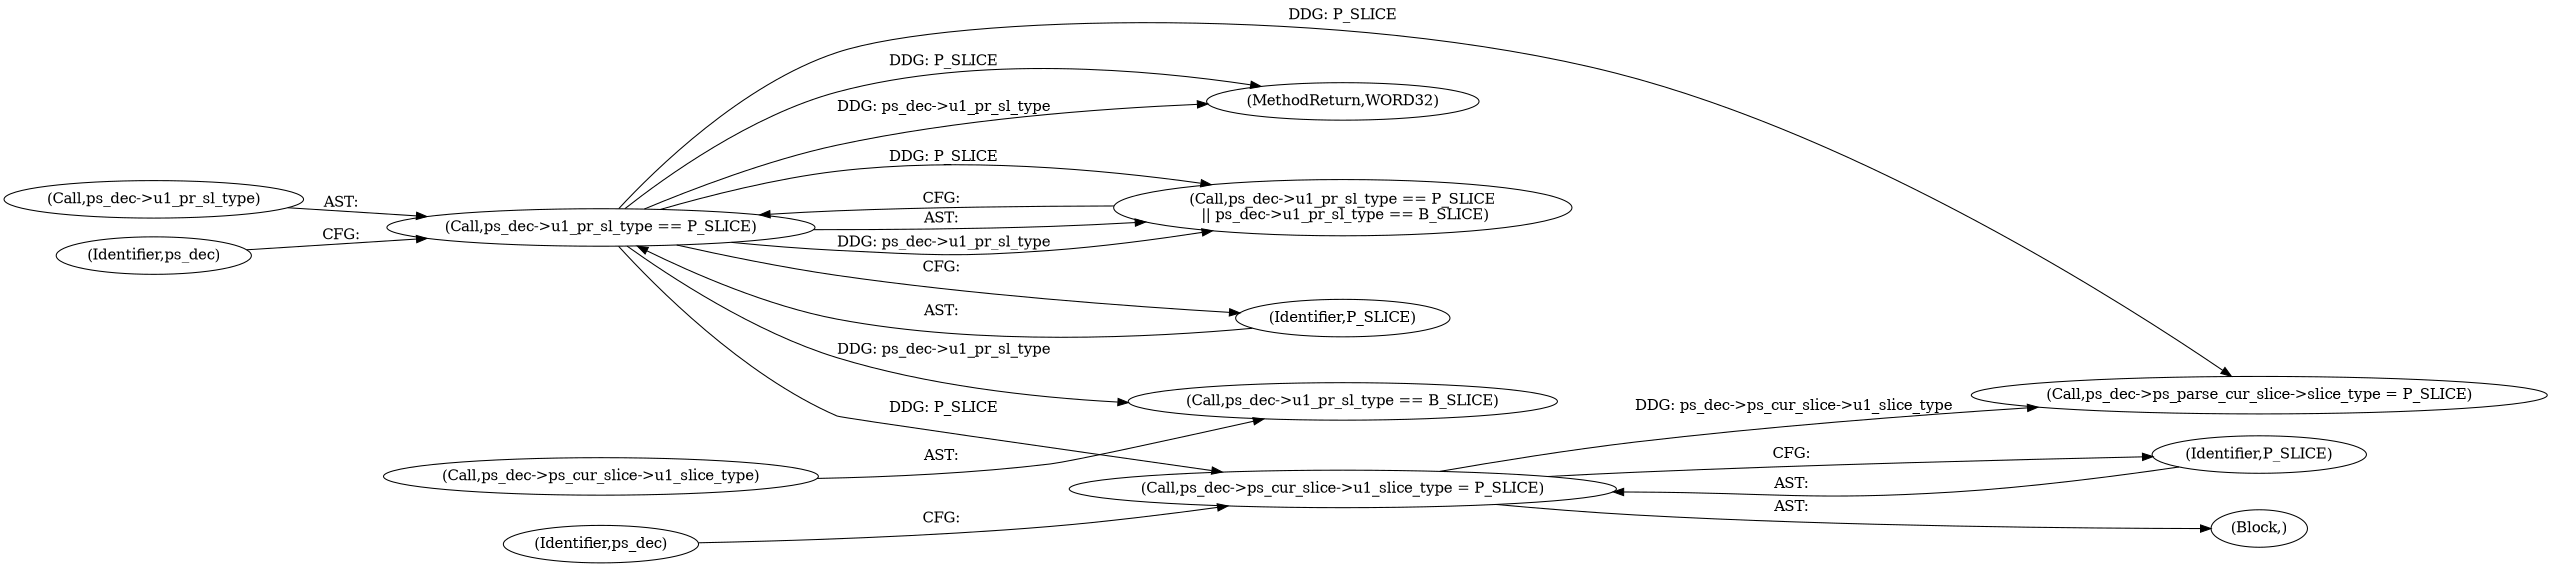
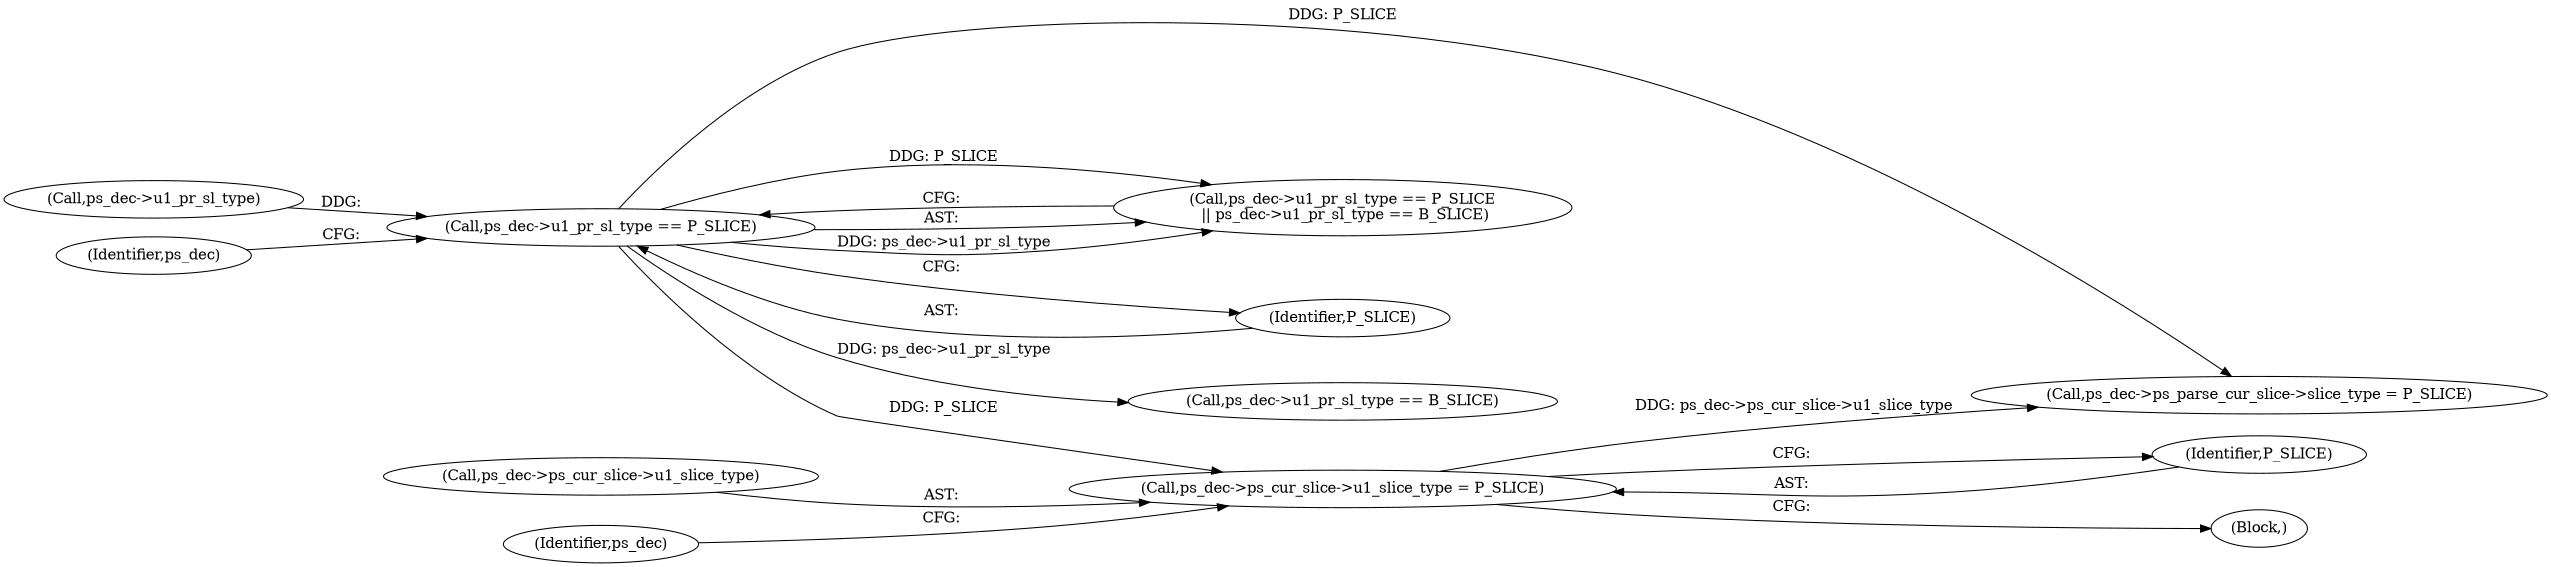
node "(MethodReturn,WORD32)": removed
edge "(Call,ps_dec->u1_pr_sl_type)" -> "(Call,ps_dec->u1_pr_sl_type == P_SLICE)": label "AST: " -> "DDG: "
edge "(Call,ps_dec->ps_cur_slice->u1_slice_type)" -> "(Call,ps_dec->u1_pr_sl_type == B_SLICE)": now "(Call,ps_dec->ps_cur_slice->u1_slice_type)" -> "(Call,ps_dec->ps_cur_slice->u1_slice_type = P_SLICE)"
edge "(Call,ps_dec->ps_cur_slice->u1_slice_type = P_SLICE)" -> "(Block,)": label "AST: " -> "CFG: "
